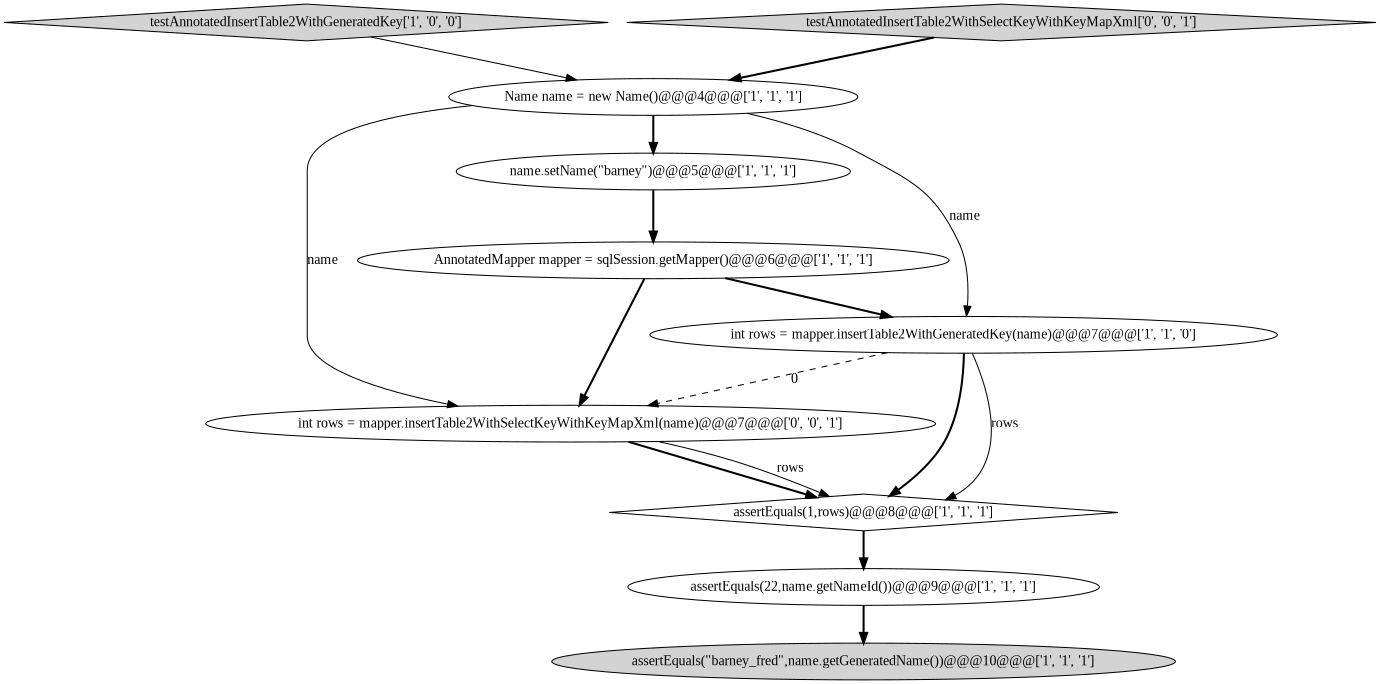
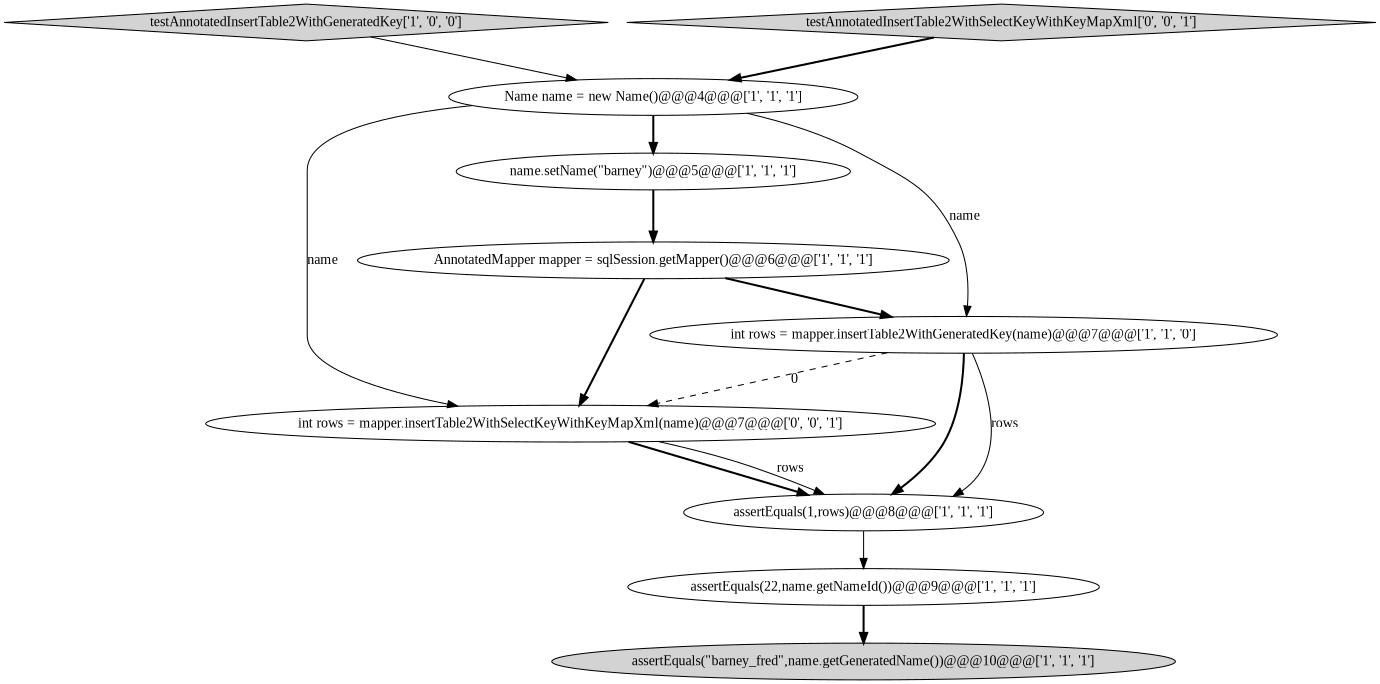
node "assertEquals(1,rows)@@@8@@@['1', '1', '1']": shape diamond -> ellipse
edge "assertEquals(1,rows)@@@8@@@['1', '1', '1']" -> "assertEquals(22,name.getNameId())@@@9@@@['1', '1', '1']": style bold -> solid
